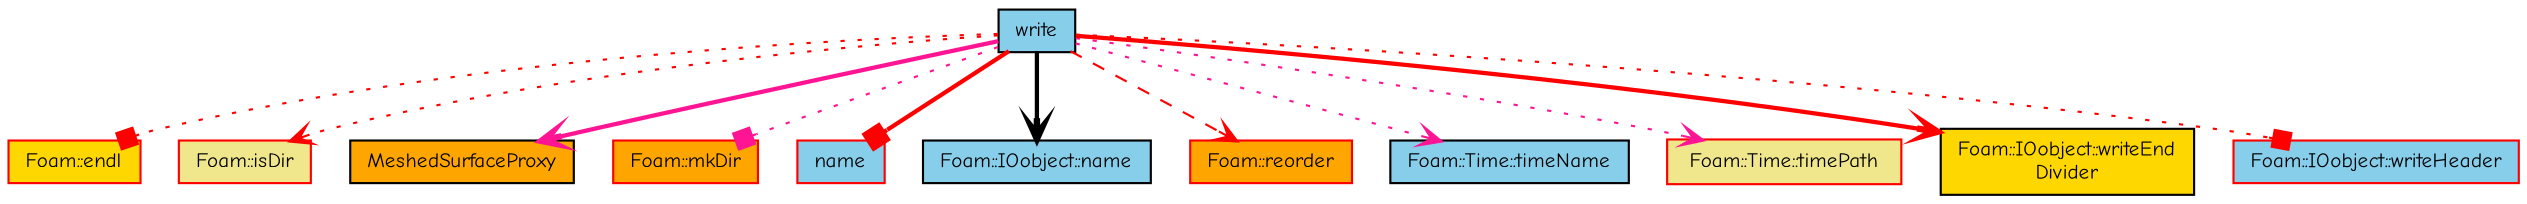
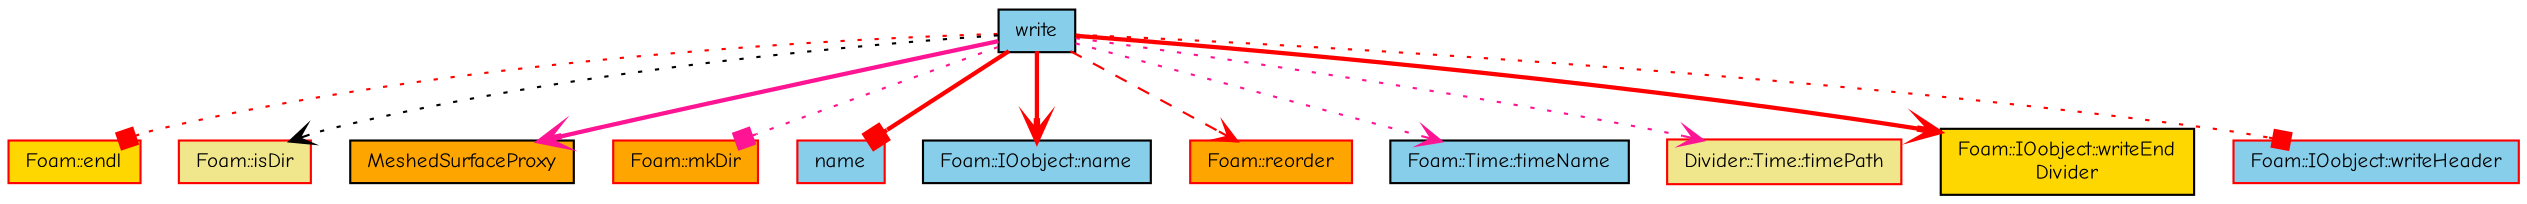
edge "write" -> "Foam::isDir": color red -> black
edge "write" -> "Foam::IOobject::name": color black -> red
node "Foam::Time::timePath": label "Foam::Time::timePath" -> "Divider::Time::timePath"
